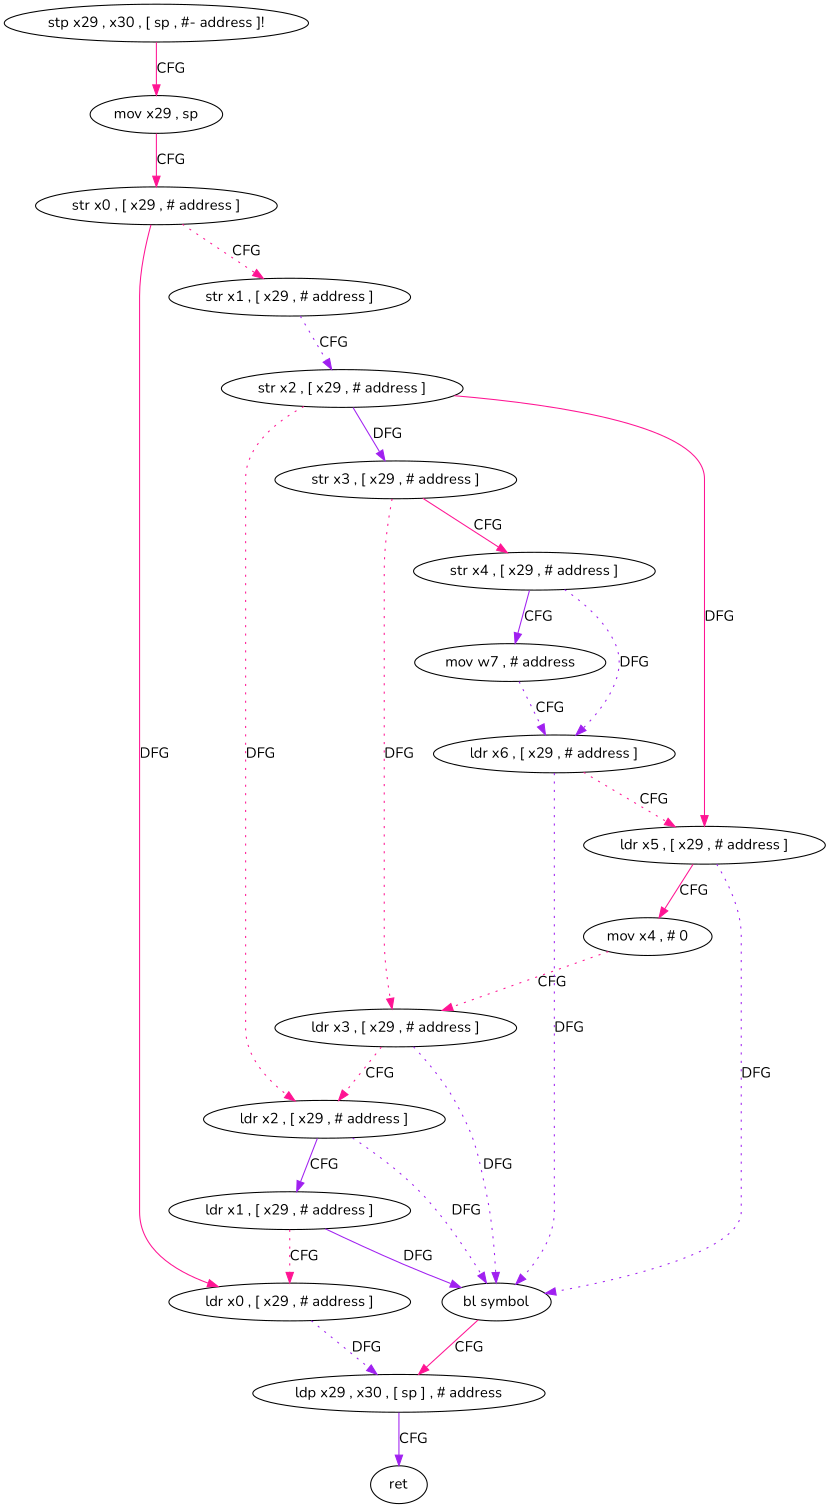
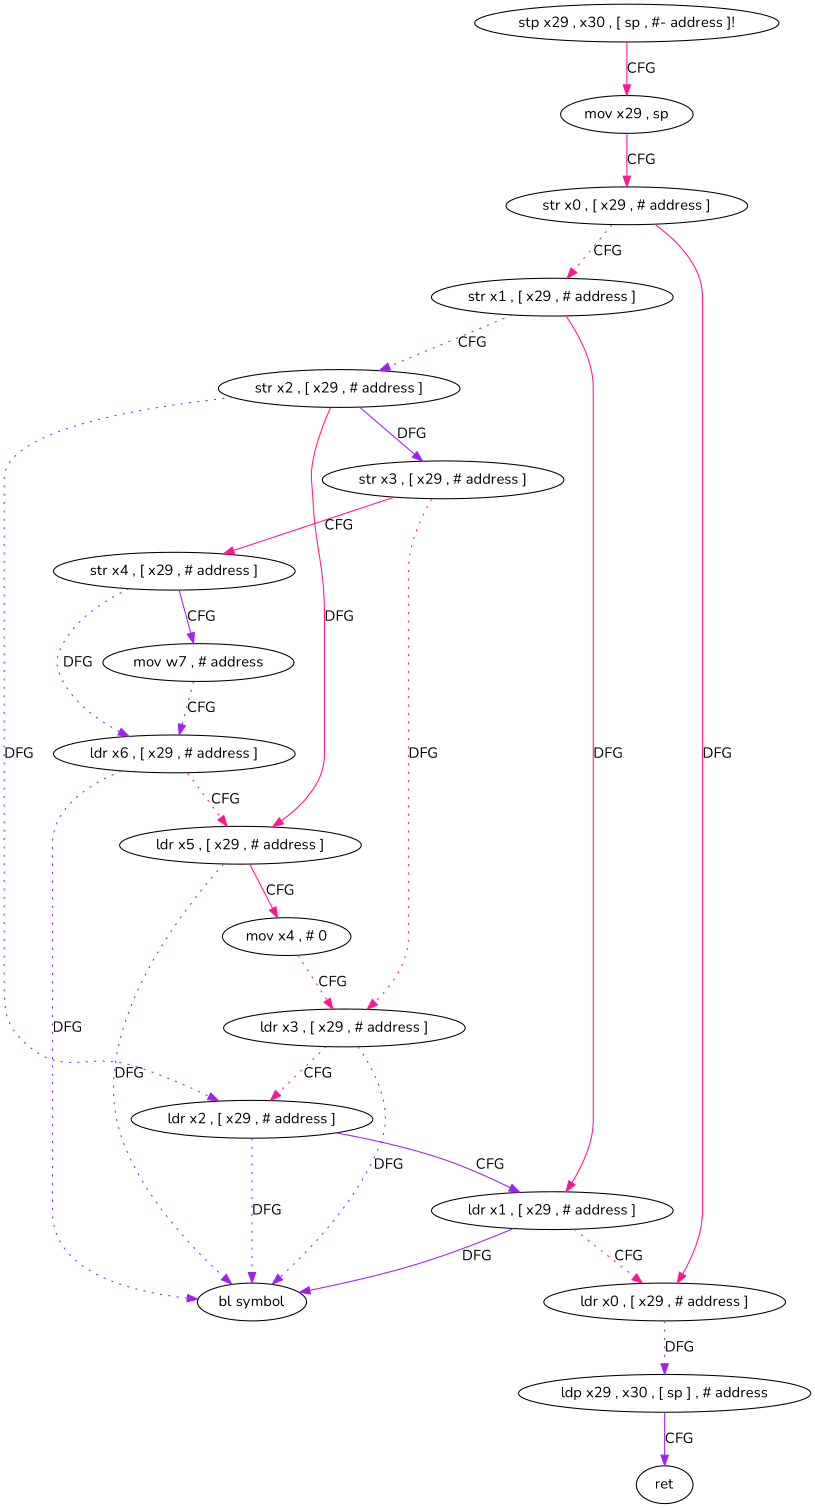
edge "str x2 , [ x29 , # address ]" -> "ldr x2 , [ x29 , # address ]": color deeppink -> purple
edge "str x1 , [ x29 , # address ]" -> "ldr x1 , [ x29 , # address ]": added, label "DFG"
edge "bl symbol" -> "ldp x29 , x30 , [ sp ] , # address": removed, label "CFG"
